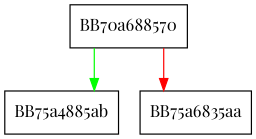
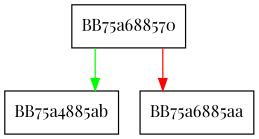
node "BB70a688570": label "BB70a688570" -> "BB75a688570"
node "BB75a6835aa": label "BB75a6835aa" -> "BB75a6885aa"
